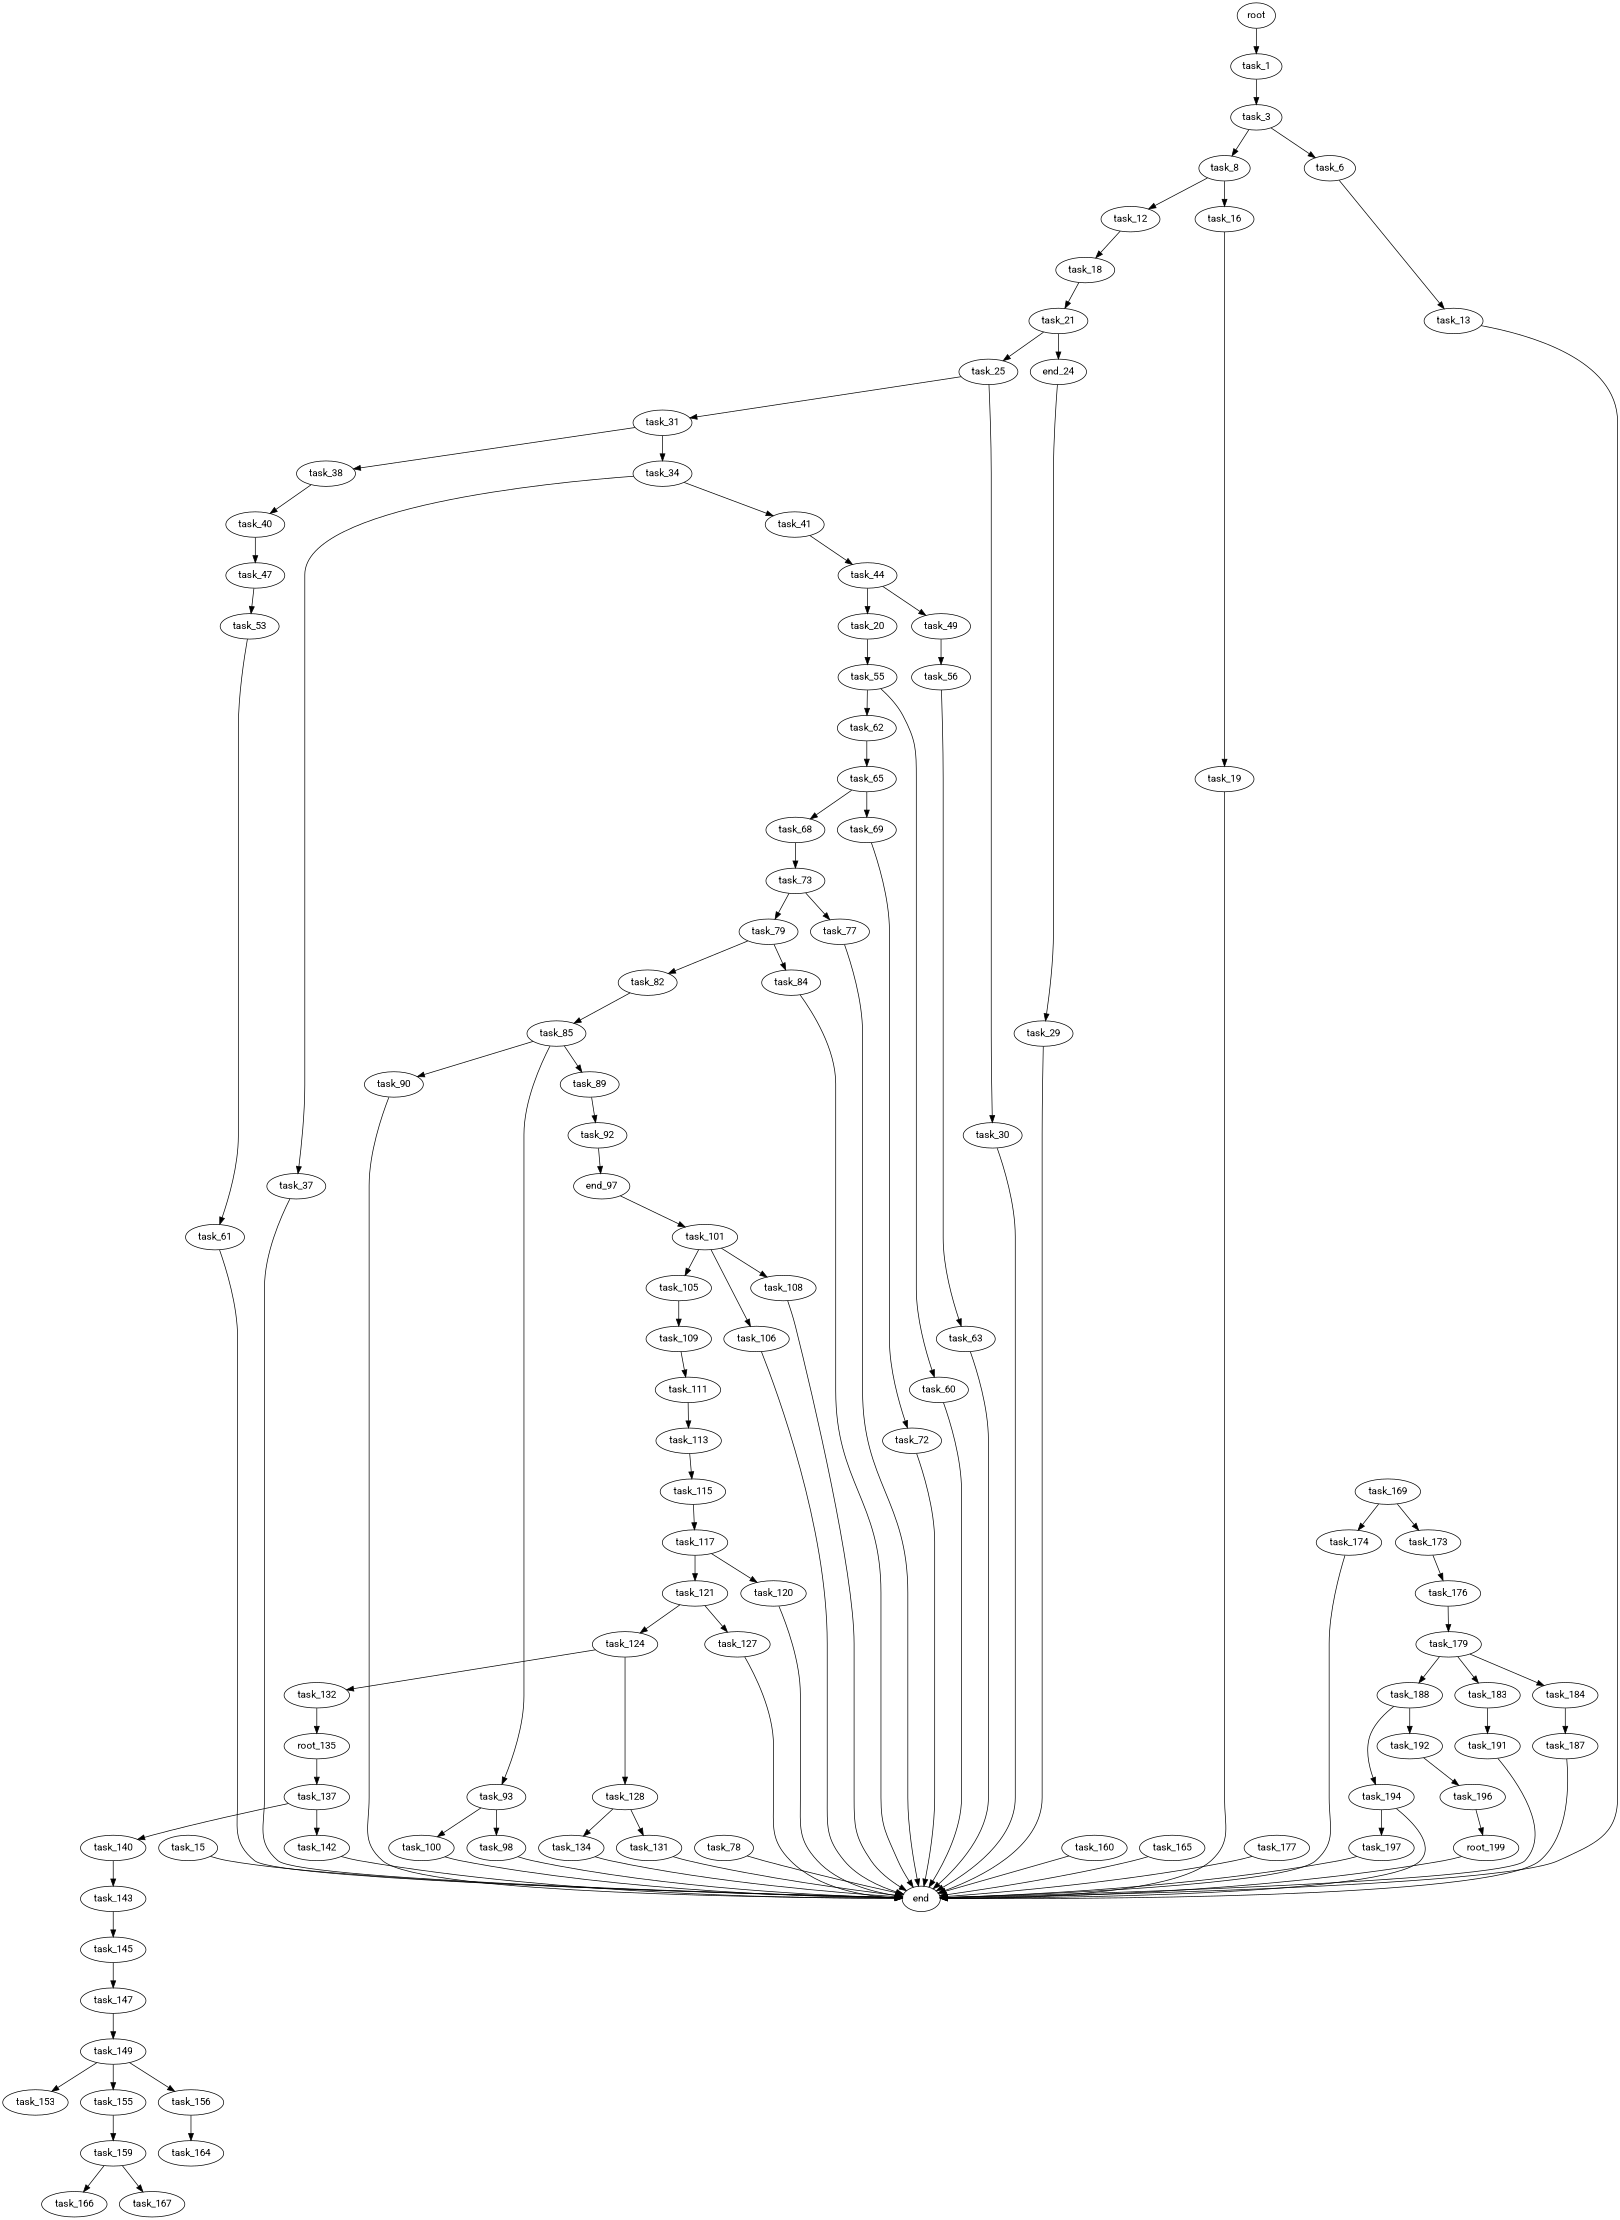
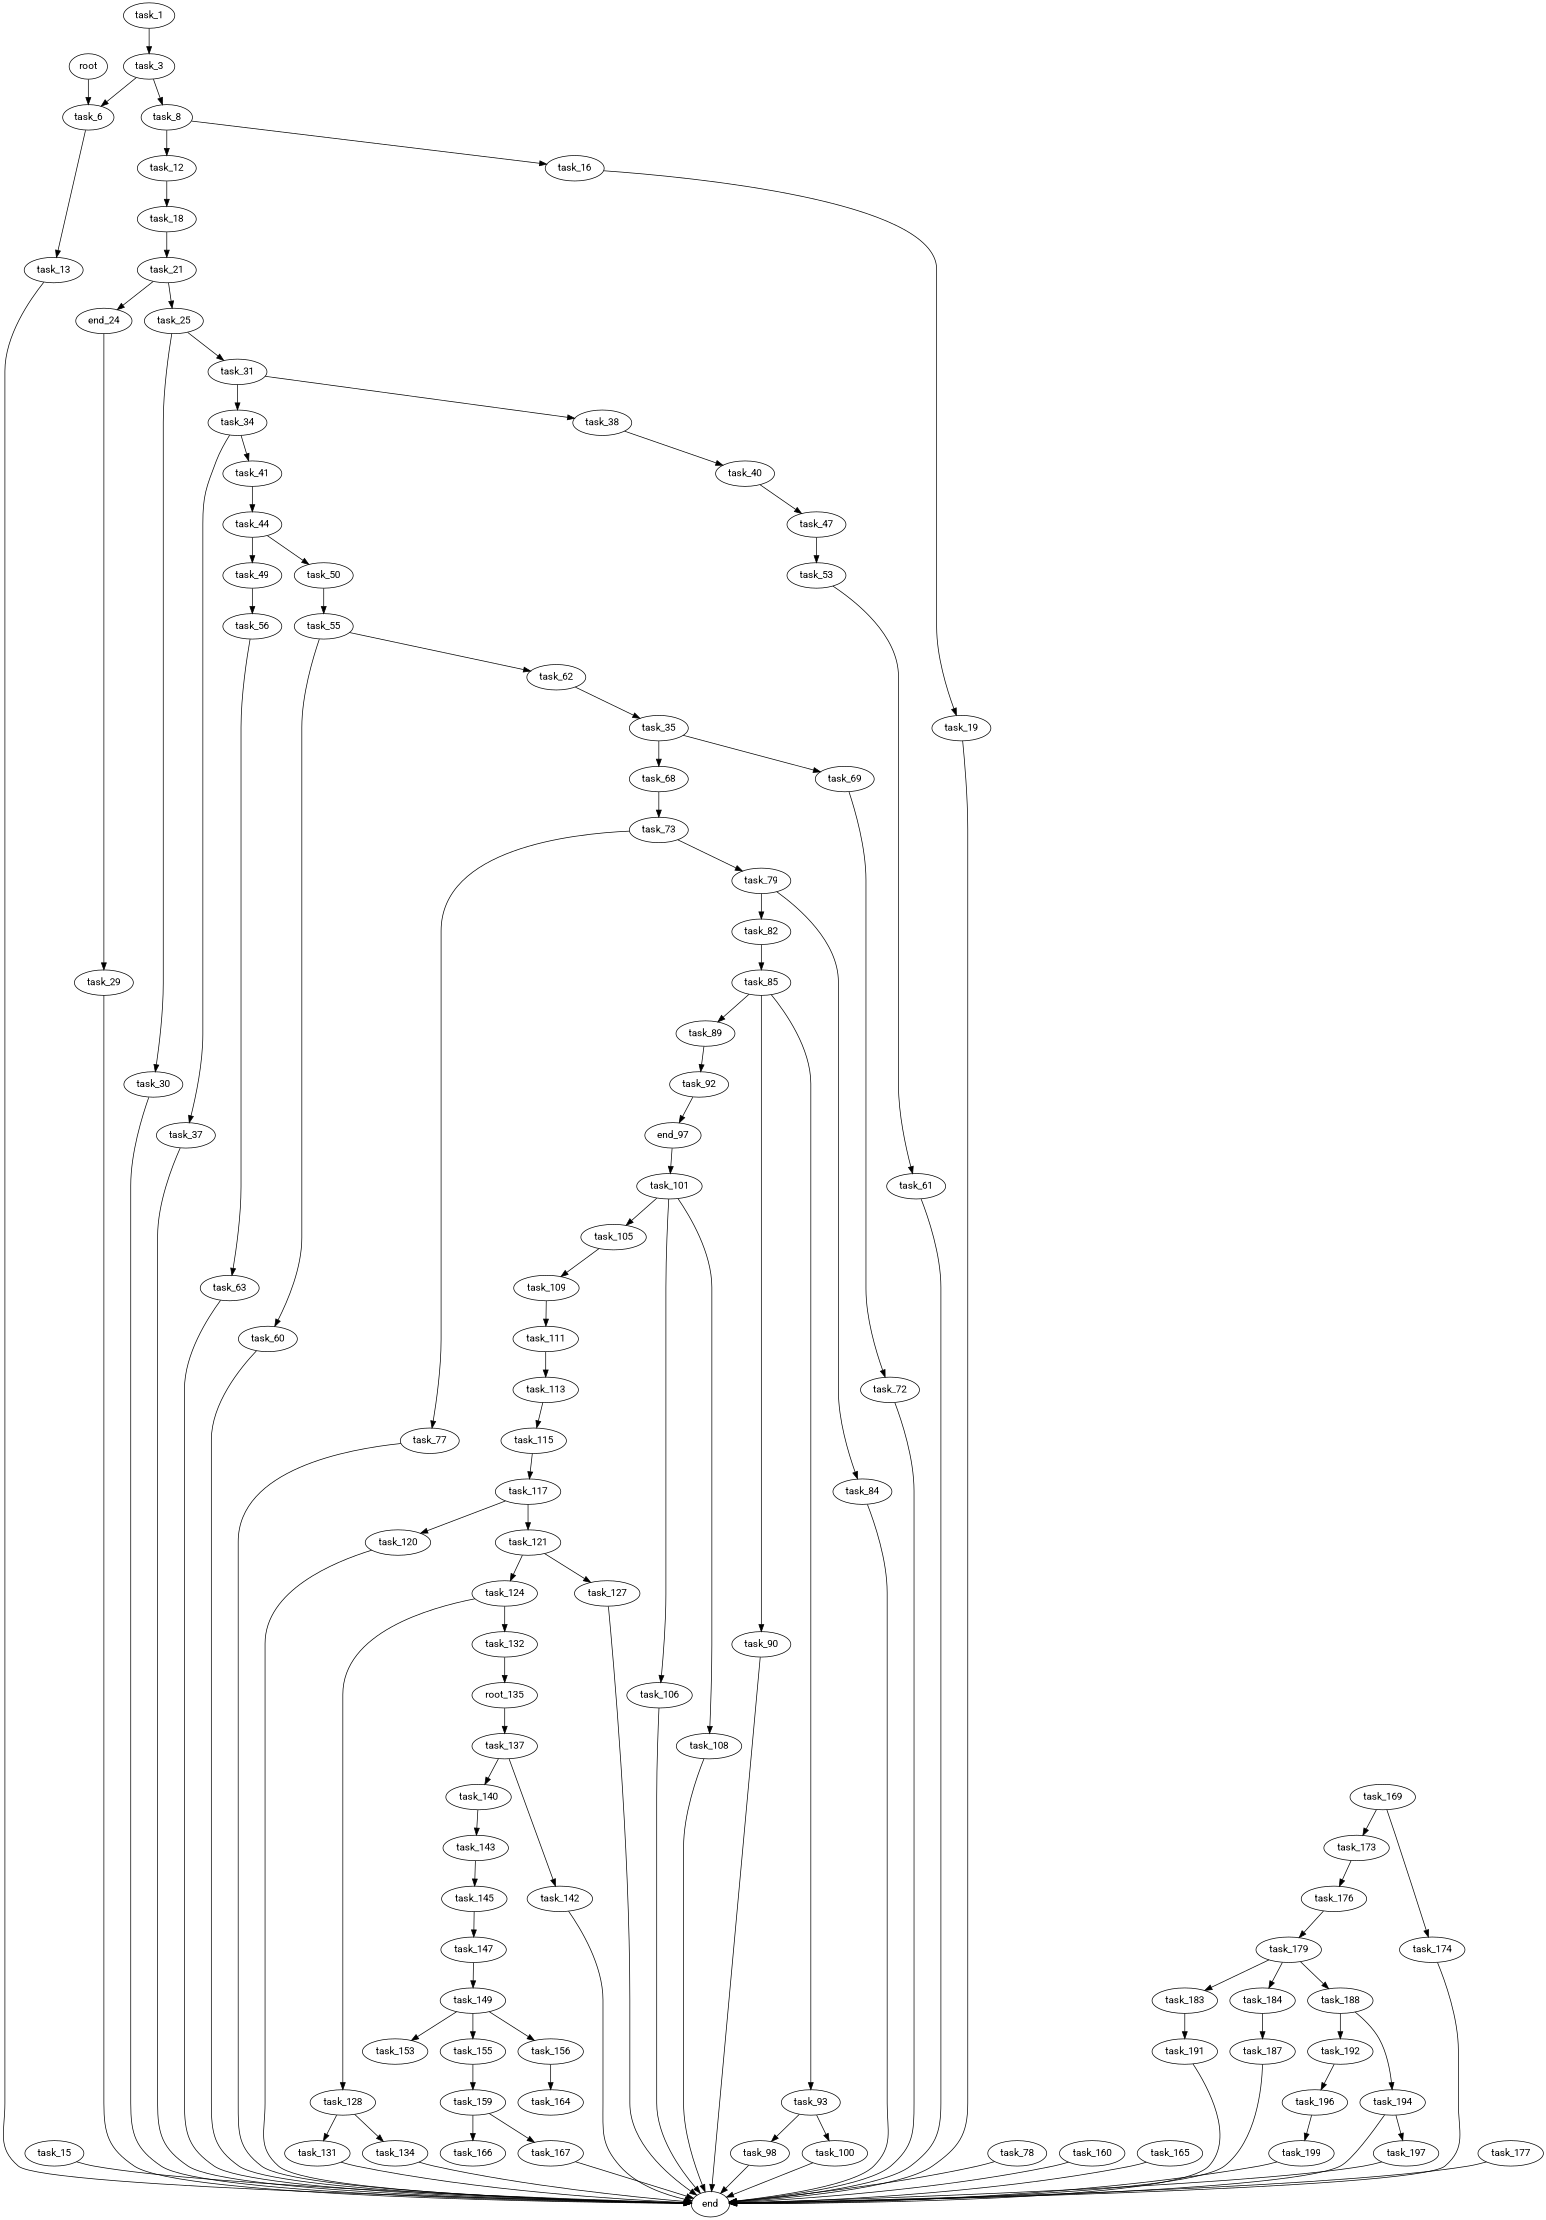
edge "root" -> "task_1": now "root" -> "task_6"
node "task_20": label "task_20" -> "task_50"
node "task_65": label "task_65" -> "task_35"
node "root_199": label "root_199" -> "task_199"
edge "task_167" -> "end": added
